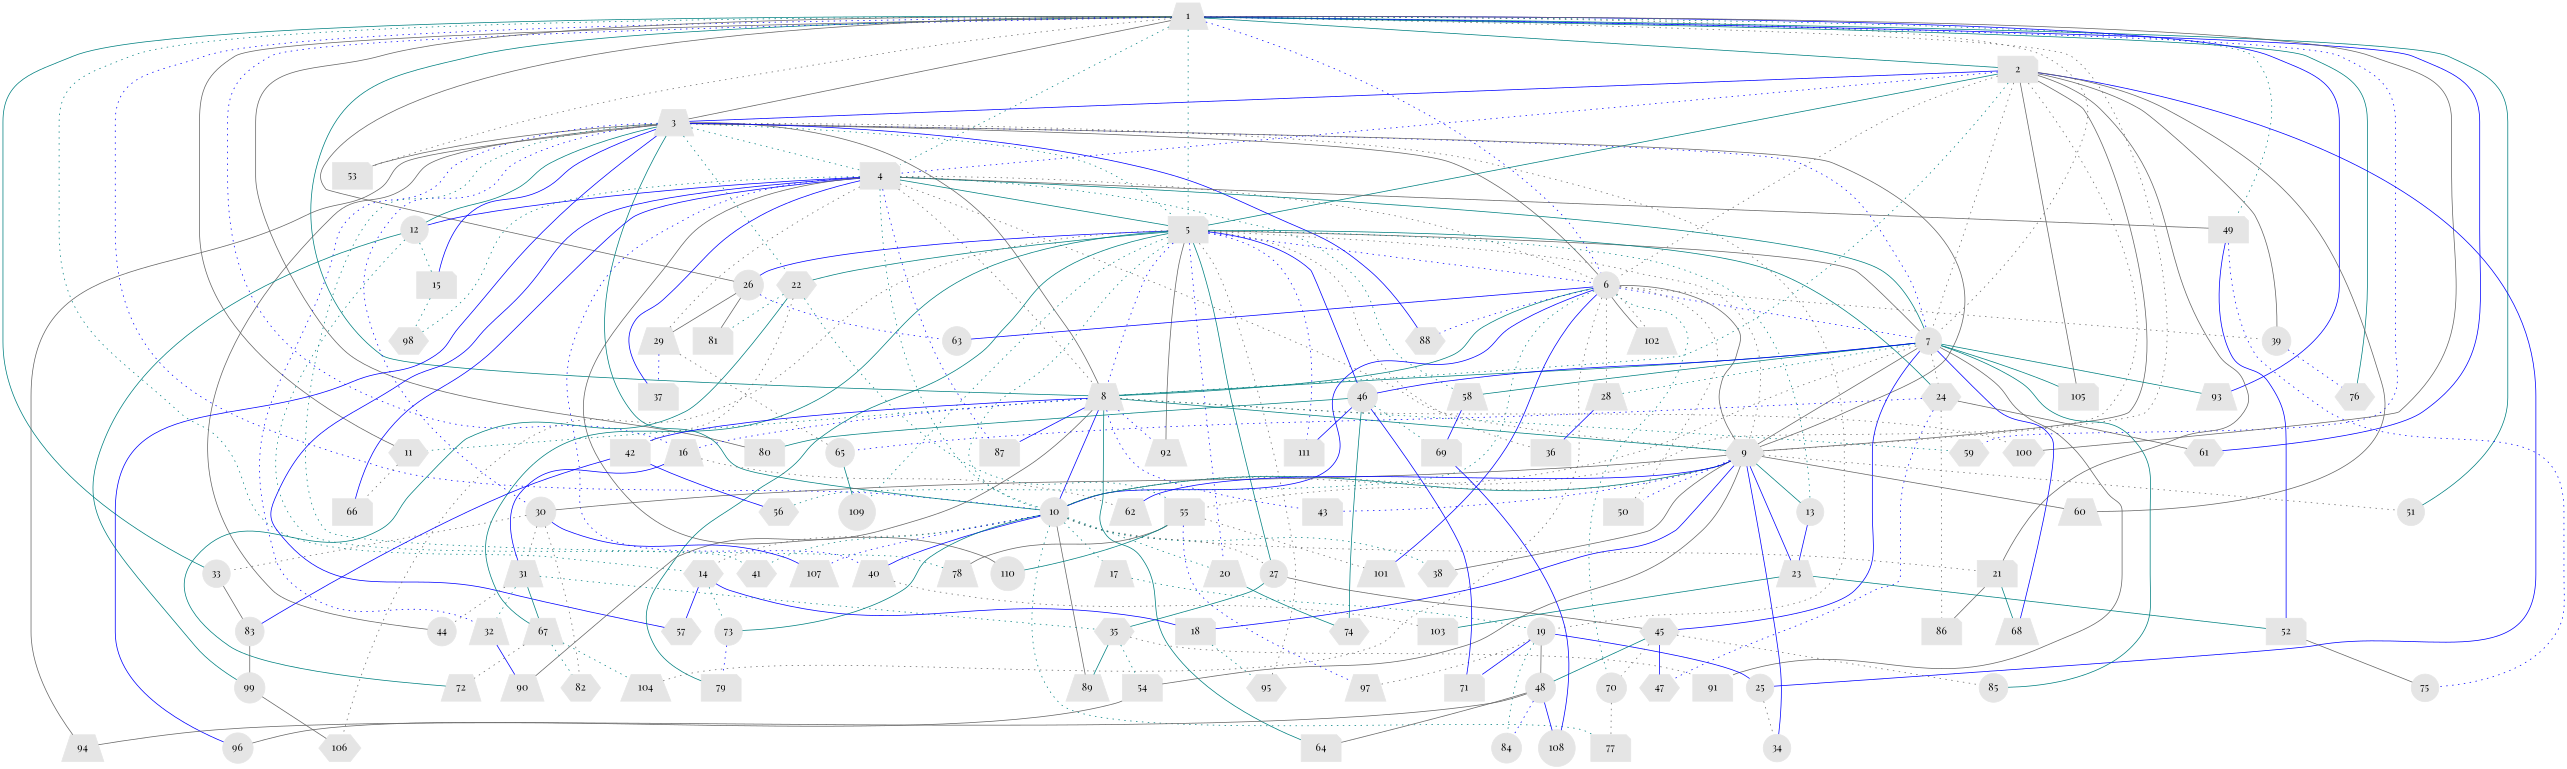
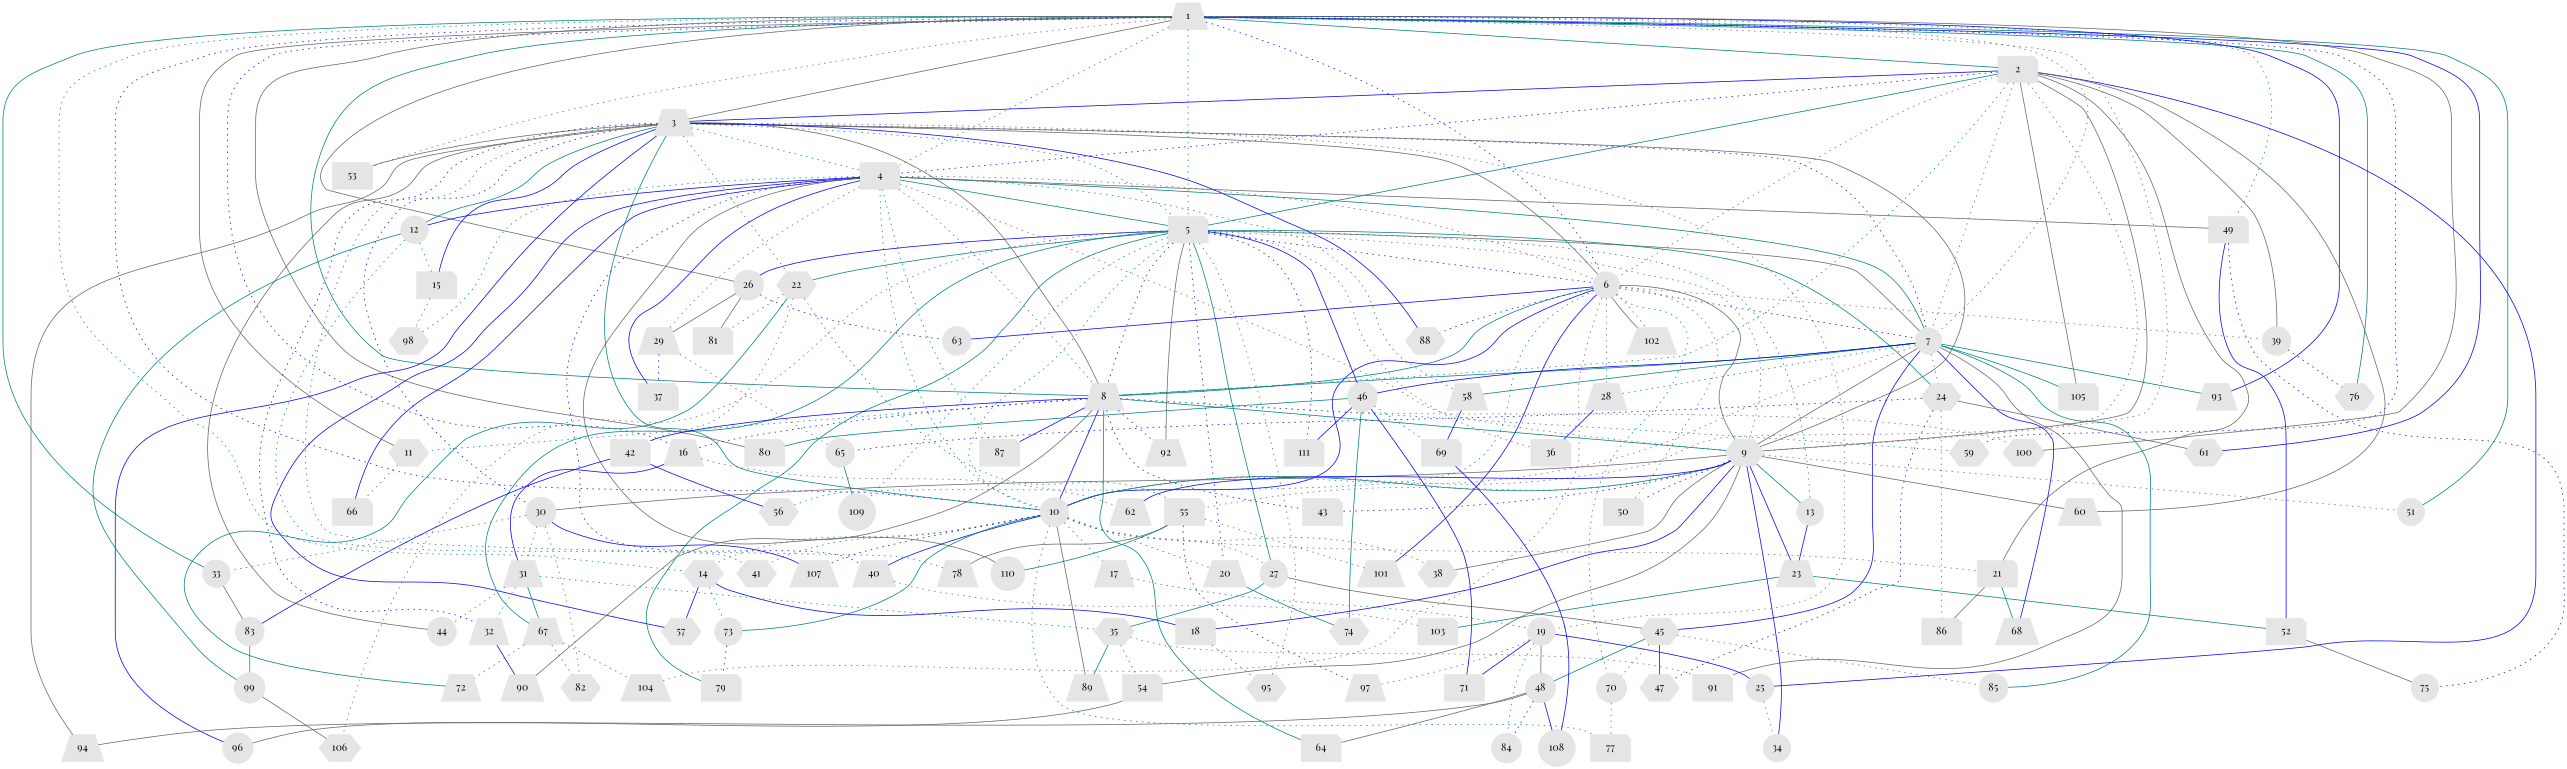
edge "4" -- "87": color blue -> teal
